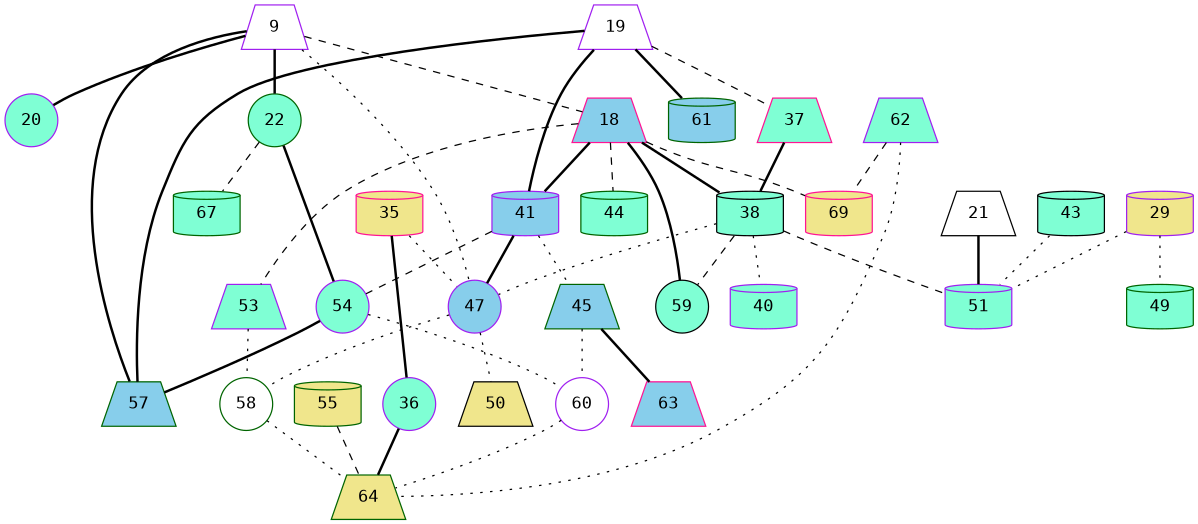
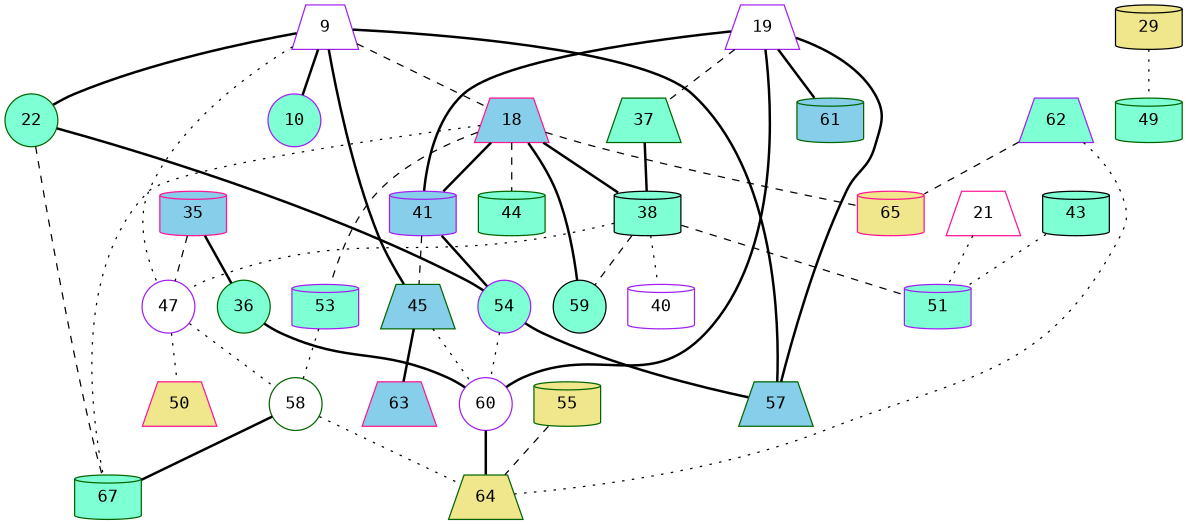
node "20": label "20" -> "10"
node "37": color deeppink -> darkgreen
edge "9" -- "45": added
edge "18" -- "67": added
node "35": fillcolor khaki -> skyblue
node "69": label "69" -> "65"
node "21": color black -> deeppink
node "29": color purple -> black
edge "35" -- "47": style dotted -> dashed
edge "41" -- "47": removed
edge "41" -- "45": style dotted -> dashed
edge "21" -- "51": style bold -> dotted
edge "29" -- "51": removed
edge "41" -- "54": style dashed -> bold
edge "19" -- "60": added
node "53": shape trapezium -> cylinder
node "47": fillcolor skyblue -> white
node "40": fillcolor aquamarine -> white
node "36": color purple -> darkgreen
node "50": color black -> deeppink
edge "58" -- "67": added
edge "36" -- "64": now "36" -- "60"
edge "60" -- "64": style dotted -> bold
